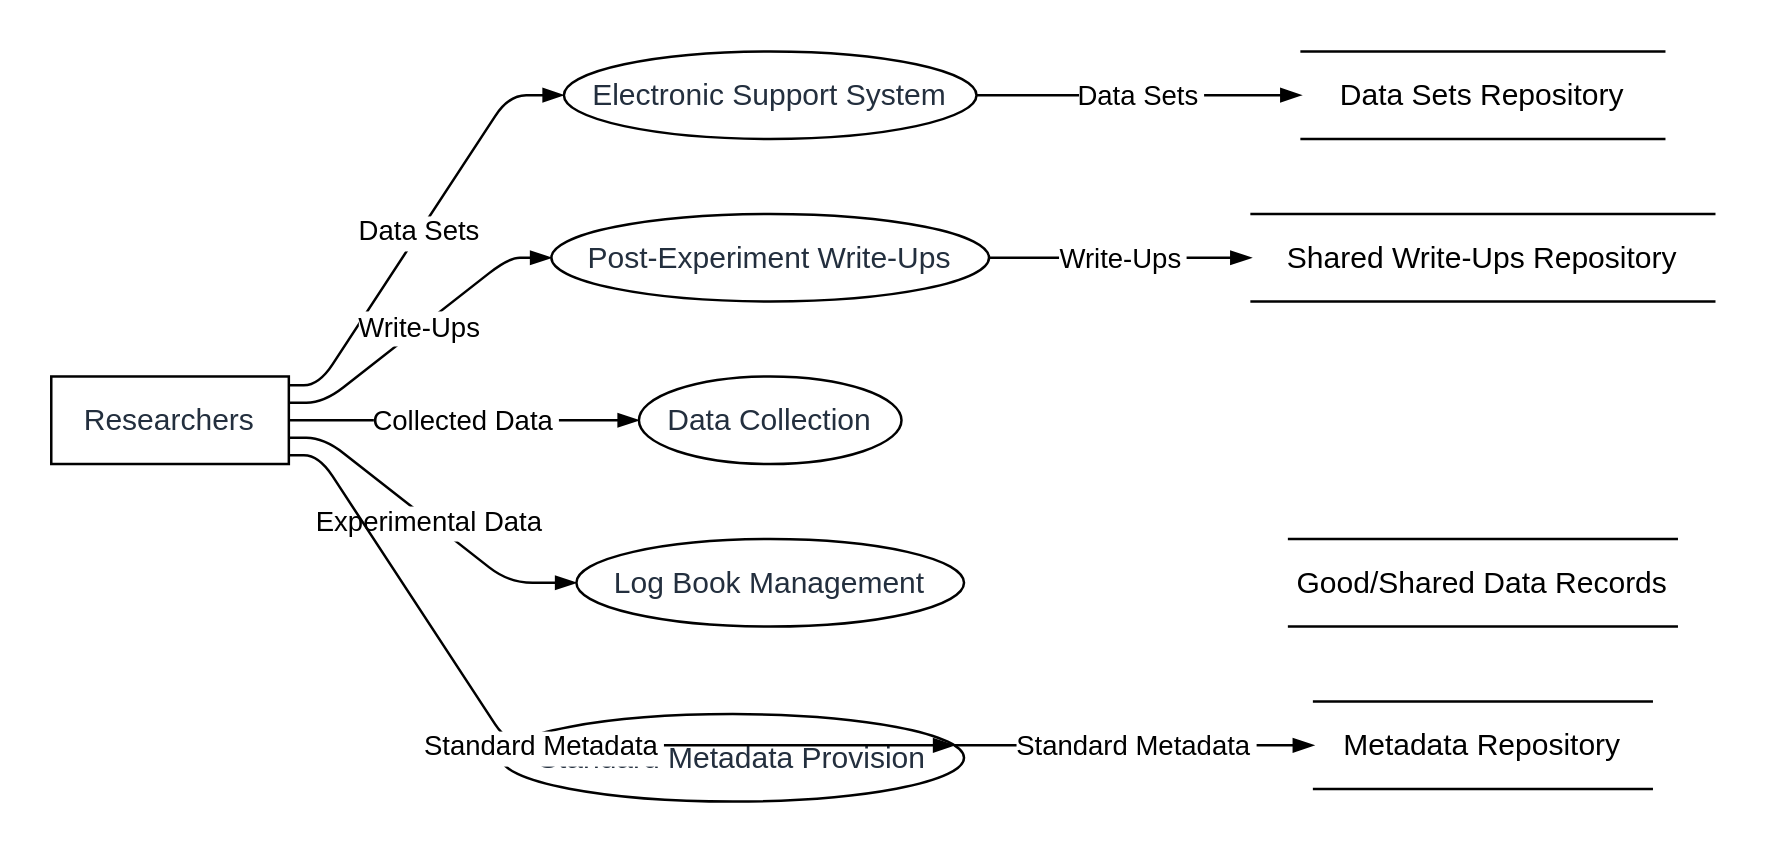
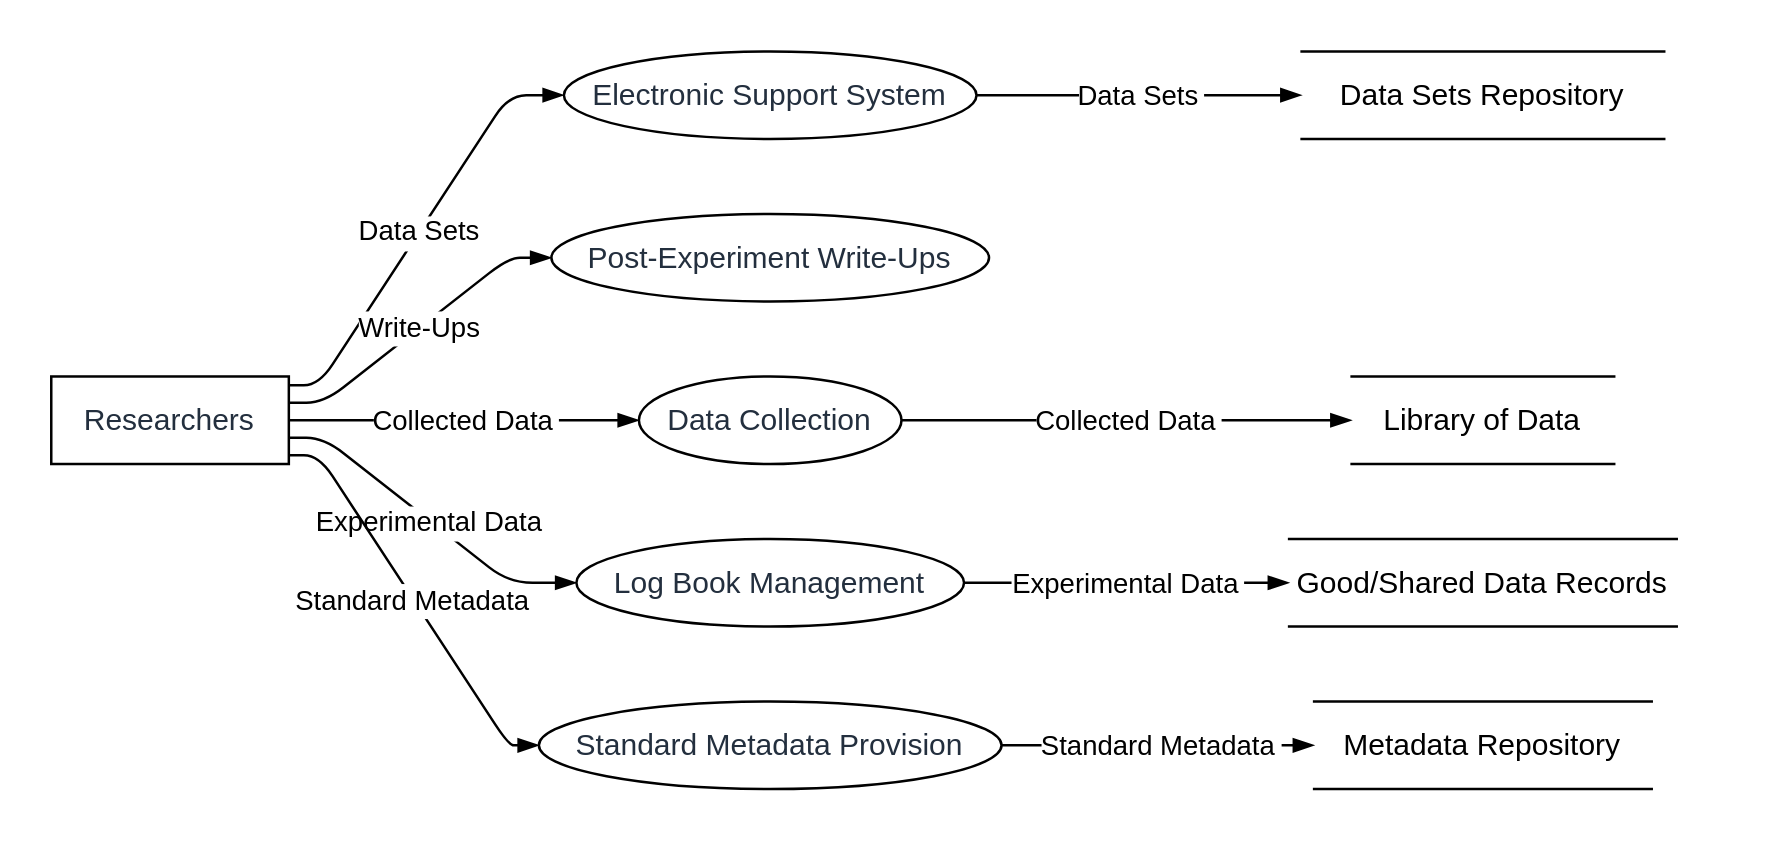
edge "Post-Experiment Write-Ups" -> "Shared Write-Ups Repository": removed, label "Write-Ups"
node "Shared Write-Ups Repository": removed
edge "Data Collection" -> "Library of Data": added, label "Collected Data"
node "Library of Data": added
edge "Log Book Management" -> "Good/Shared Data Records": added, label "Experimental Data"
node "Standard Metadata Provision": moved (733, 758) -> (770, 745)
